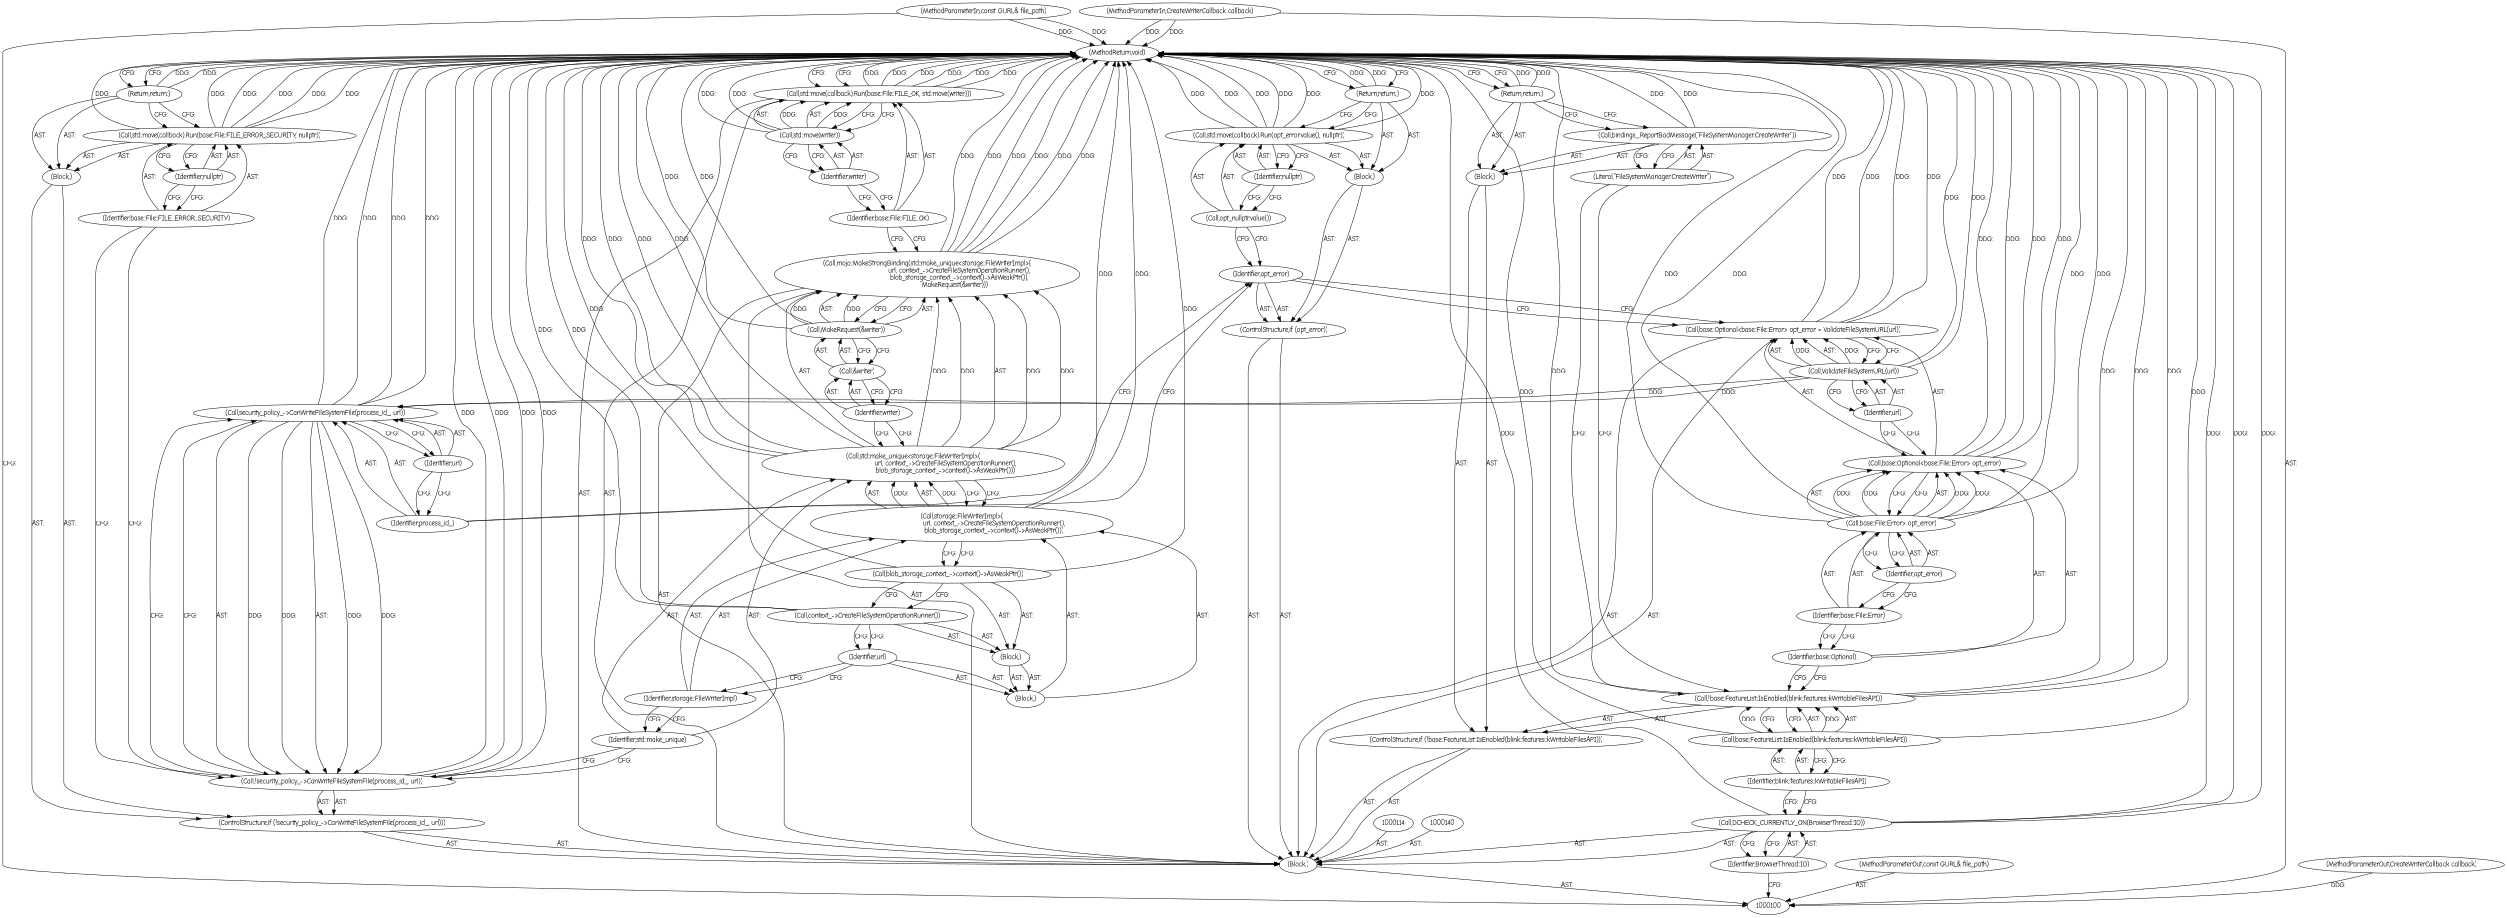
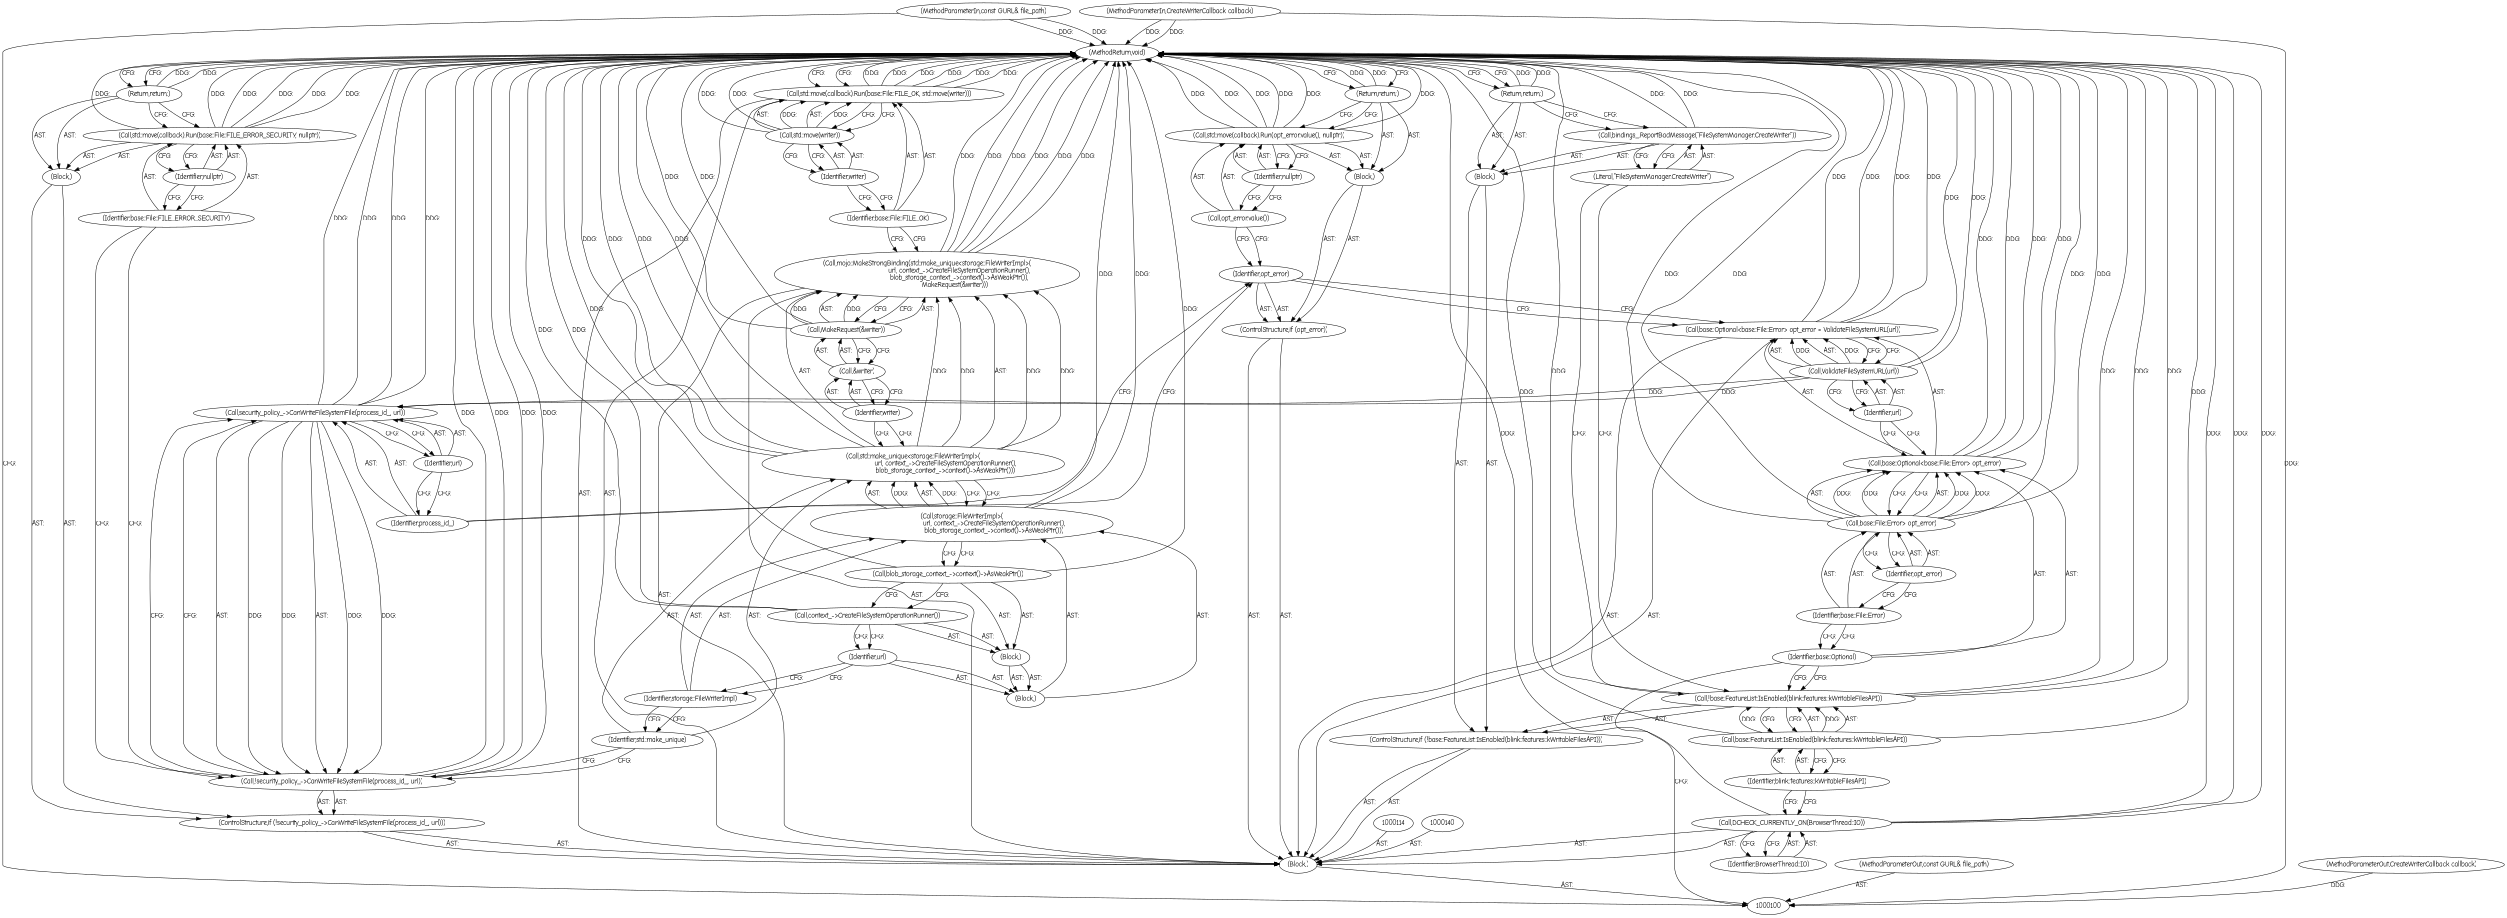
node "(Call,opt_nullptr.value())": label "(Call,opt_nullptr.value())" -> "(Call,opt_error.value())"
edge "(MethodParameterIn,CreateWriterCallback callback)" -> "1000100": label "AST: " -> "DDG: "
edge "(Identifier,BrowserThread::IO)" -> "1000100": now "(Identifier,base::Optional)" -> "1000100"
